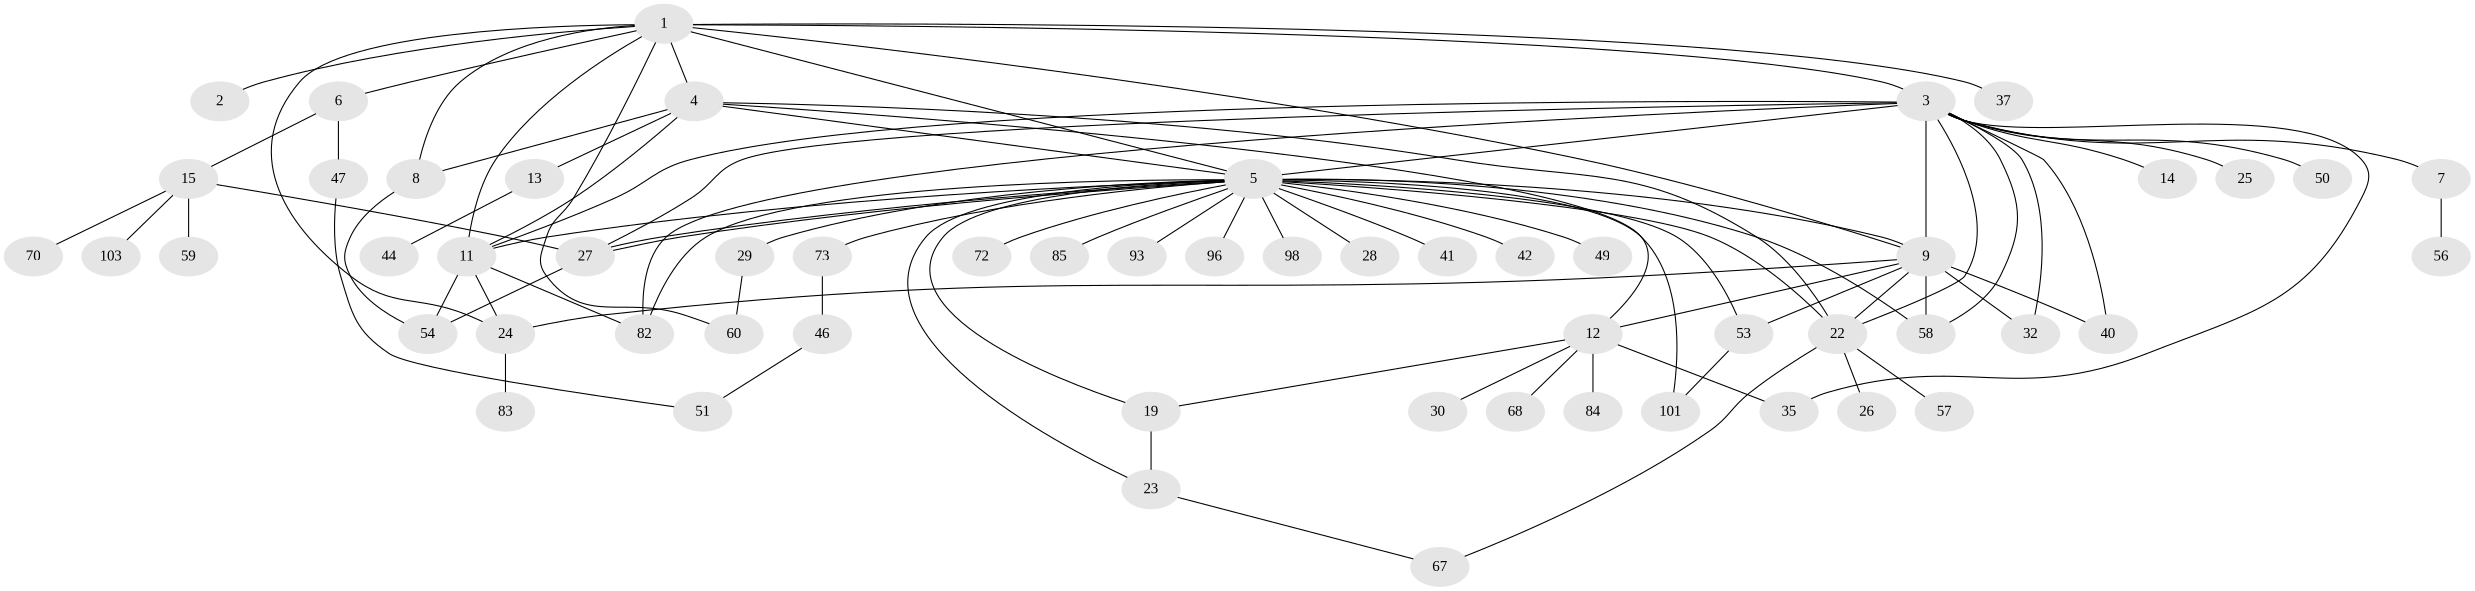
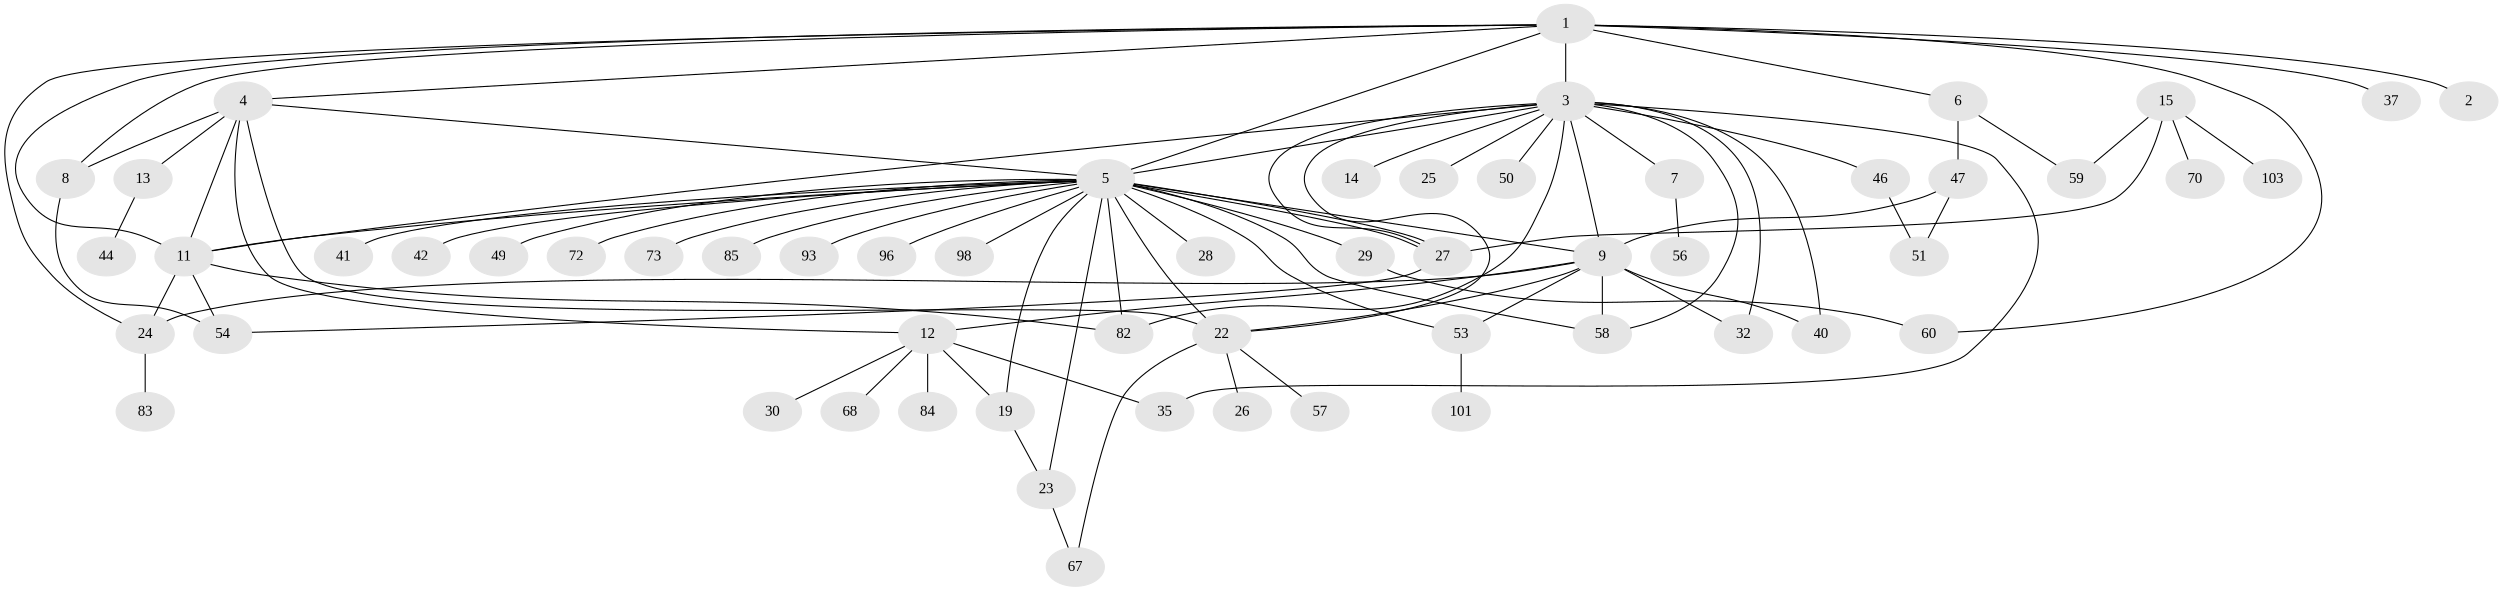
edge "1" -- "9": now "47" -- "9"
edge "6" -- "15": now "6" -- "59"
edge "5" -- "101": removed
edge "73" -- "46": now "3" -- "46"
